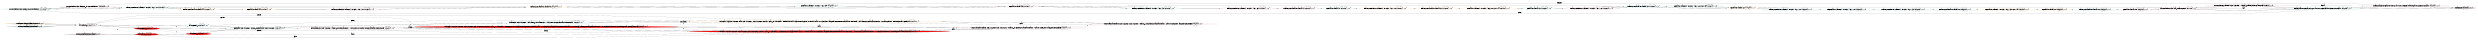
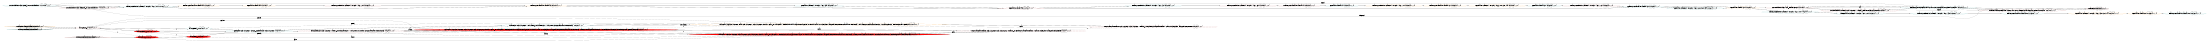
node "expected.add(new Watermark(100000))@@@37@@@['1', '1', '0']": removed
